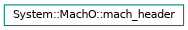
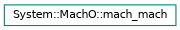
node "System::MachO::mach_header": label "System::MachO::mach_header" -> "System::MachO::mach_mach"
